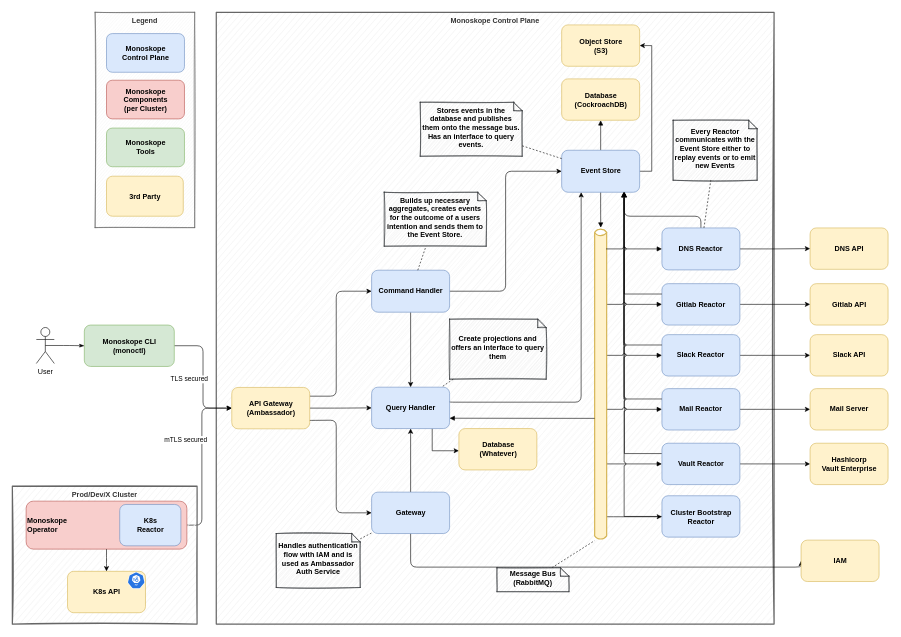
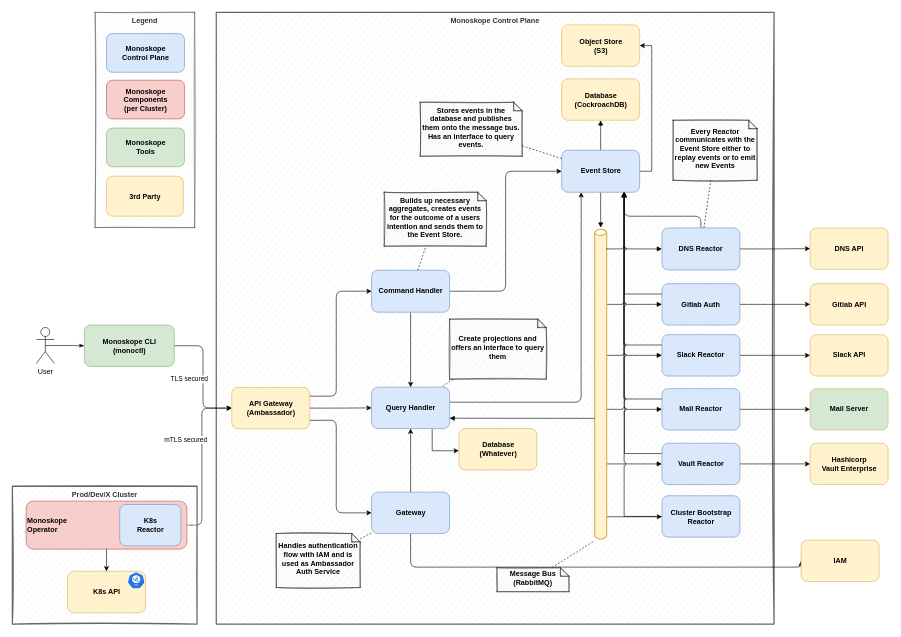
node "Gitlab Reactor": label "Gitlab Reactor" -> "Gitlab Auth"
node "Mail Server": fillcolor #fff2cc -> #d5e8d4
